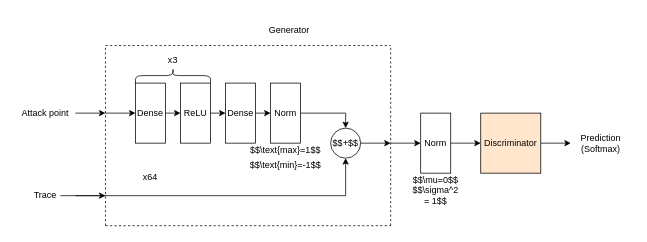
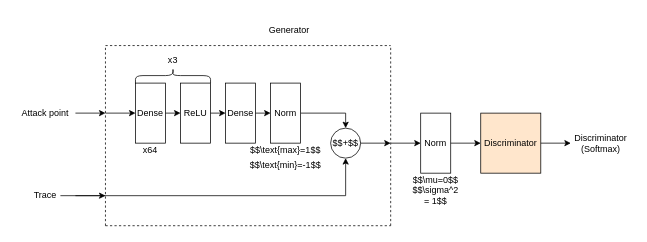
node "Prediction (Softmax)": label "Prediction (Softmax)" -> "Discriminator (Softmax)"
node "x64": moved (150, 177) -> (150, 150)
